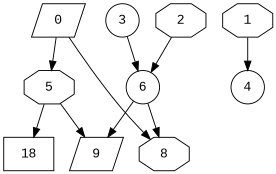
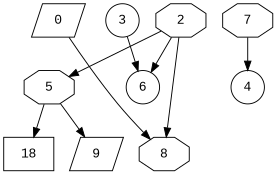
node "1": label "1" -> "7"
edge "0" -> "5": now "2" -> "5"
edge "6" -> "8": now "2" -> "8"
edge "6" -> "9": removed
